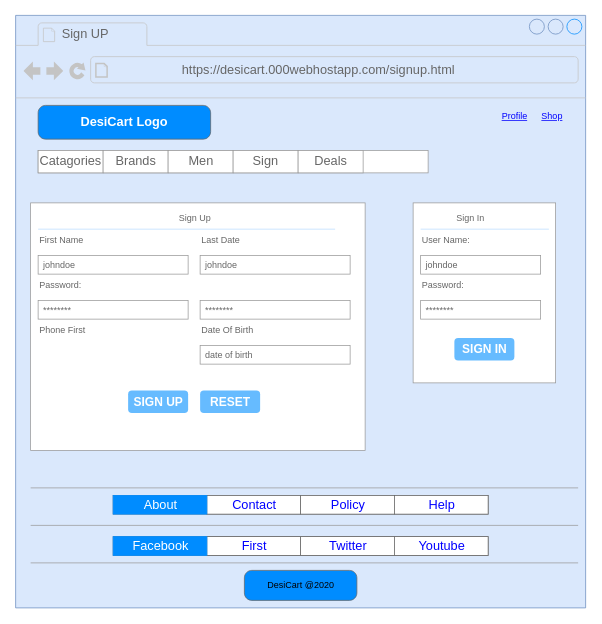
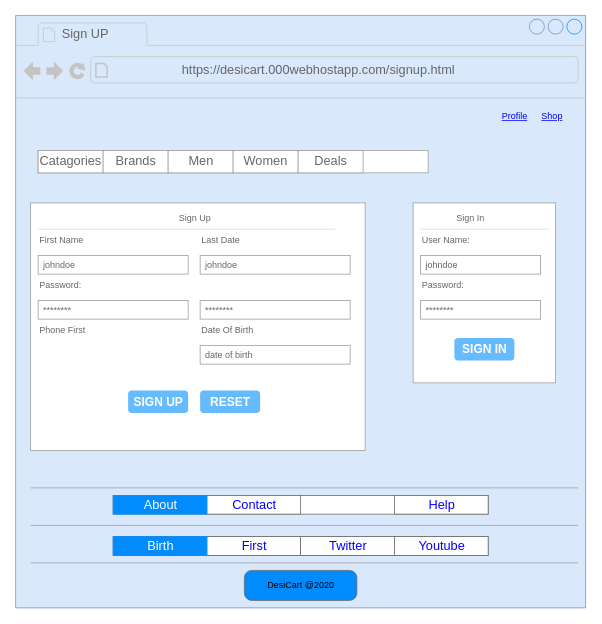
node "DesiCart Logo": removed
node "Sign": label "Sign" -> "Women"
node "Policy": removed
node "Facebook": label "Facebook" -> "Birth"
